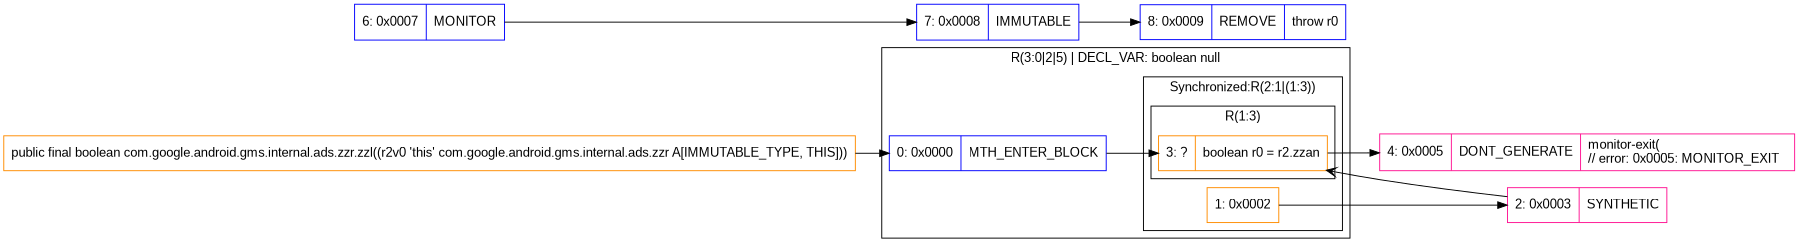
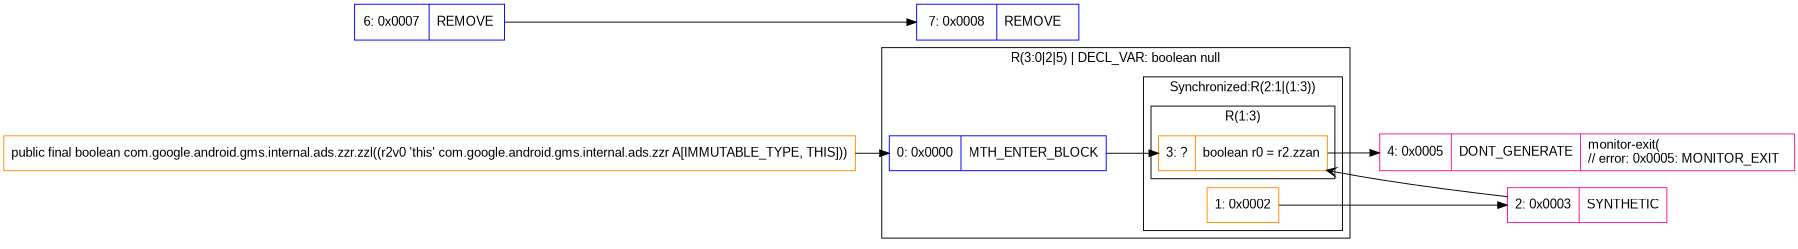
node "6: 0x0007": text "MONITOR" -> "REMOVE"
node "7: 0x0008": text "IMMUTABLE" -> "REMOVE"
node "8: 0x0009": removed
